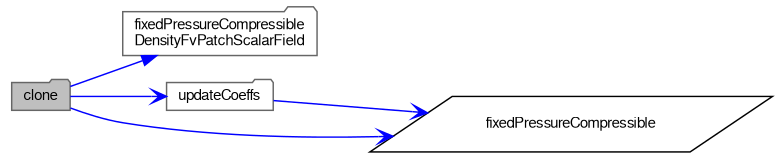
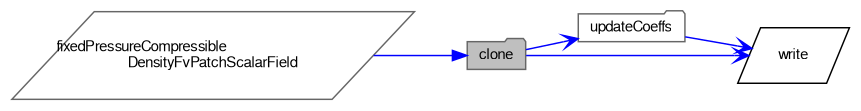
node "fixedPressureCompressible DensityFvPatchScalarField": shape folder -> parallelogram
edge "clone" -> "fixedPressureCompressible DensityFvPatchScalarField": reversed
node "fixedPressureCompressible": label "fixedPressureCompressible" -> "write"
